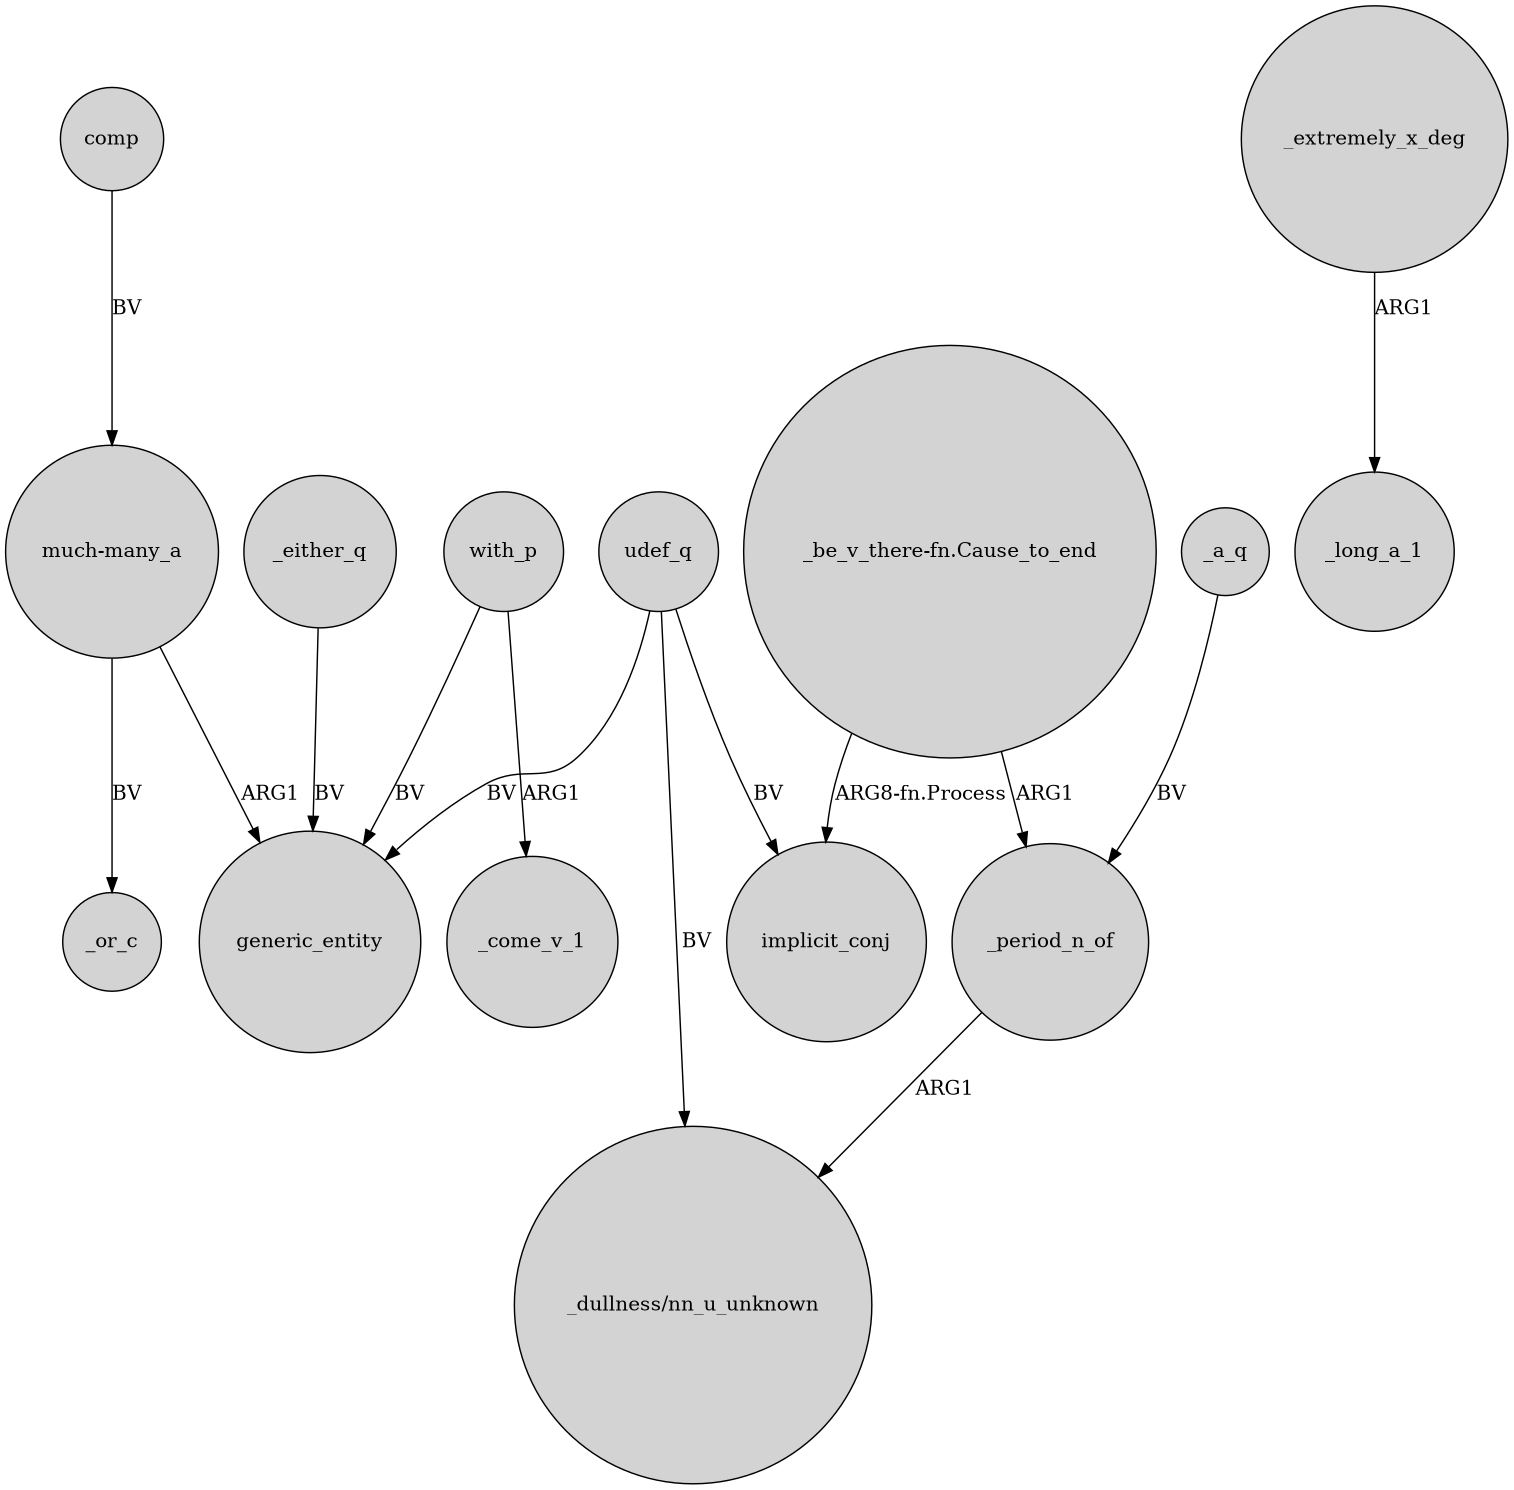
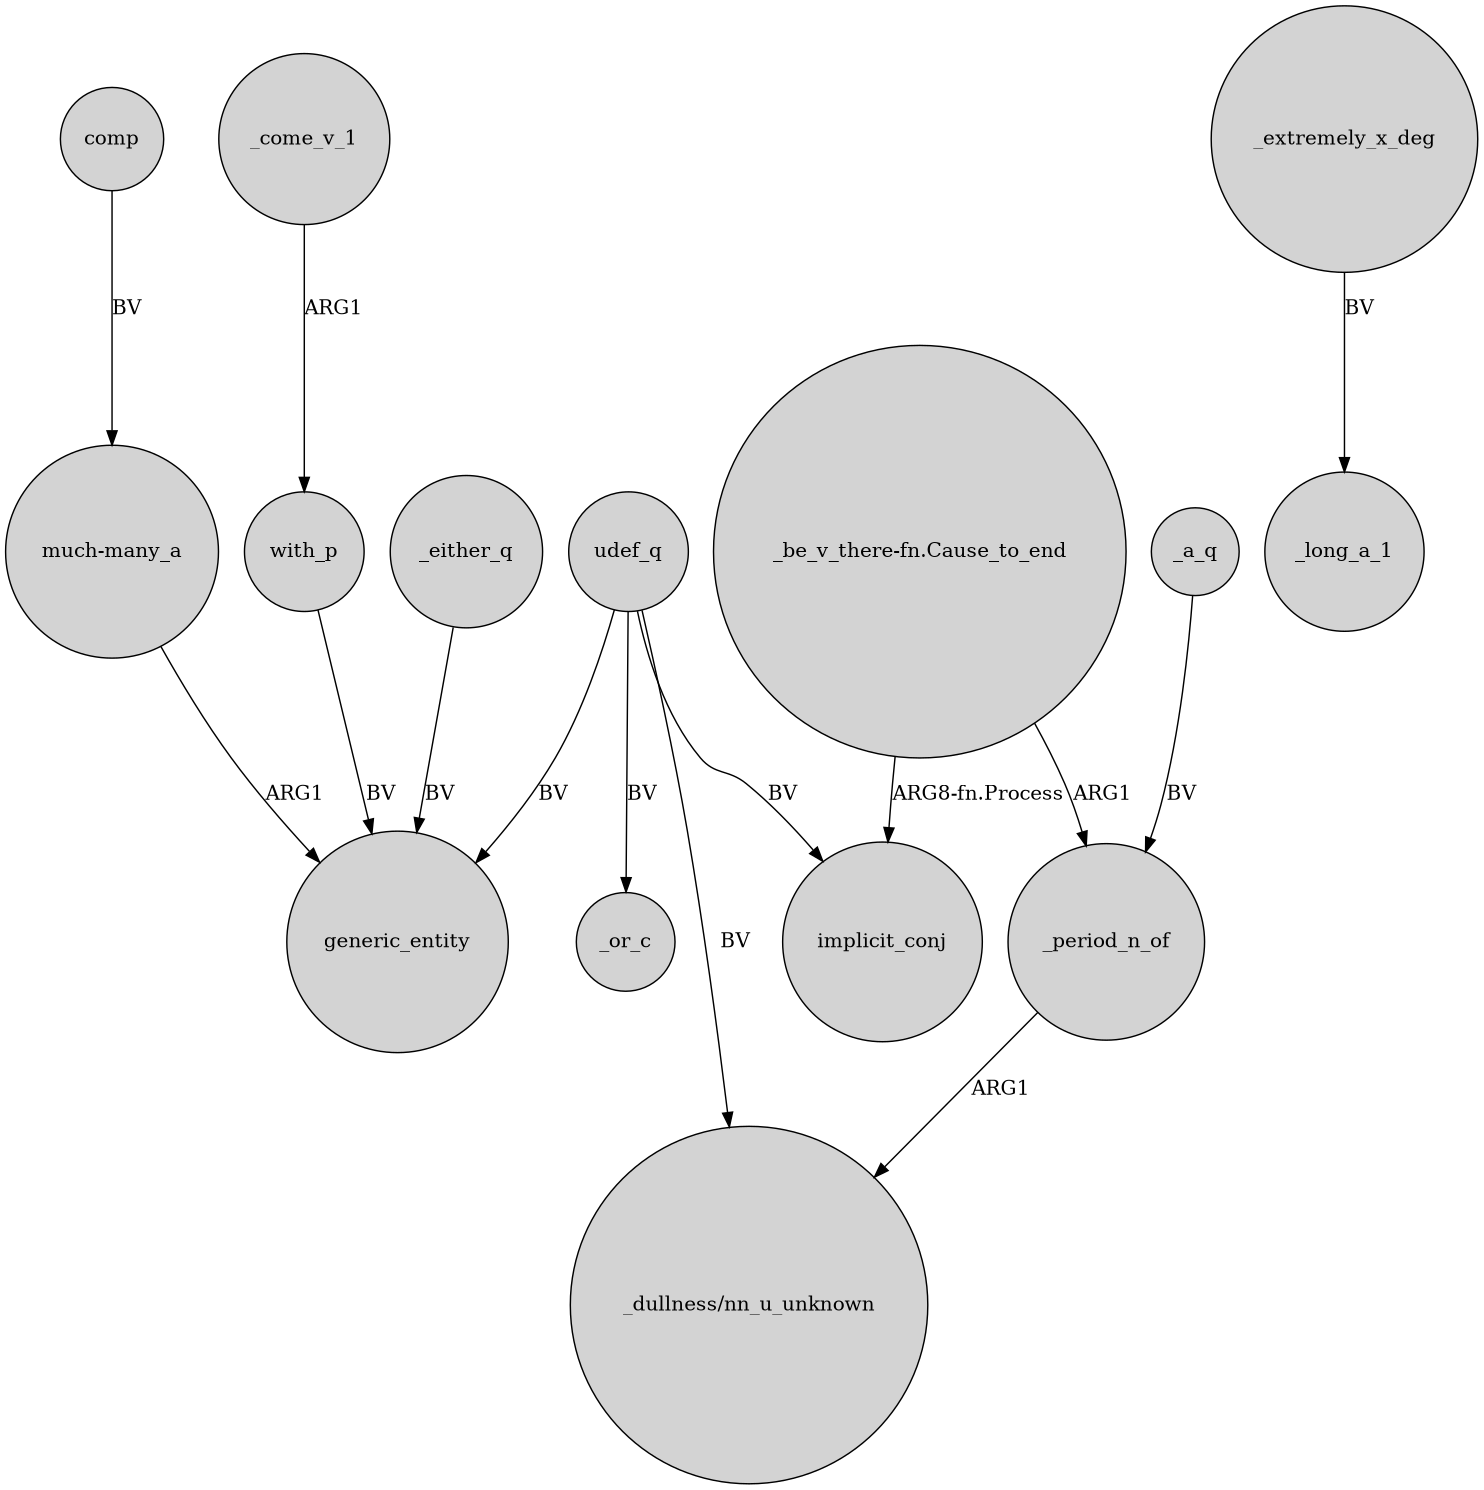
edge "_extremely_x_deg" -> "_long_a_1": label "ARG1" -> "BV"
edge "with_p" -> "_come_v_1": reversed
edge "much-many_a" -> "_or_c": now "udef_q" -> "_or_c"
